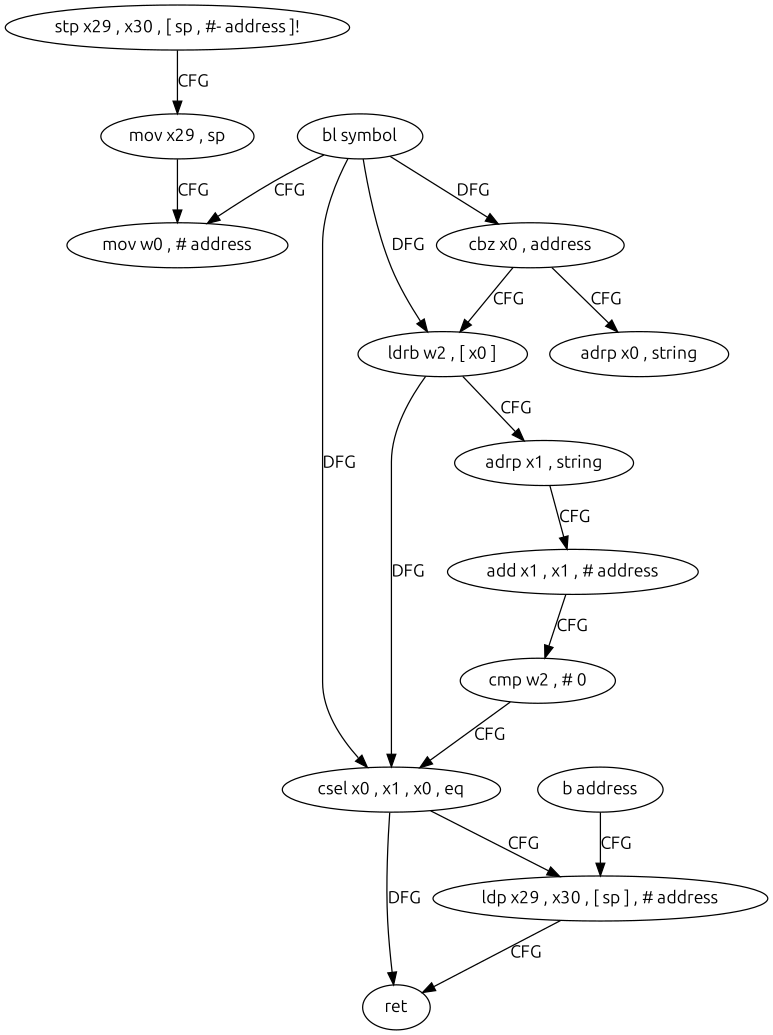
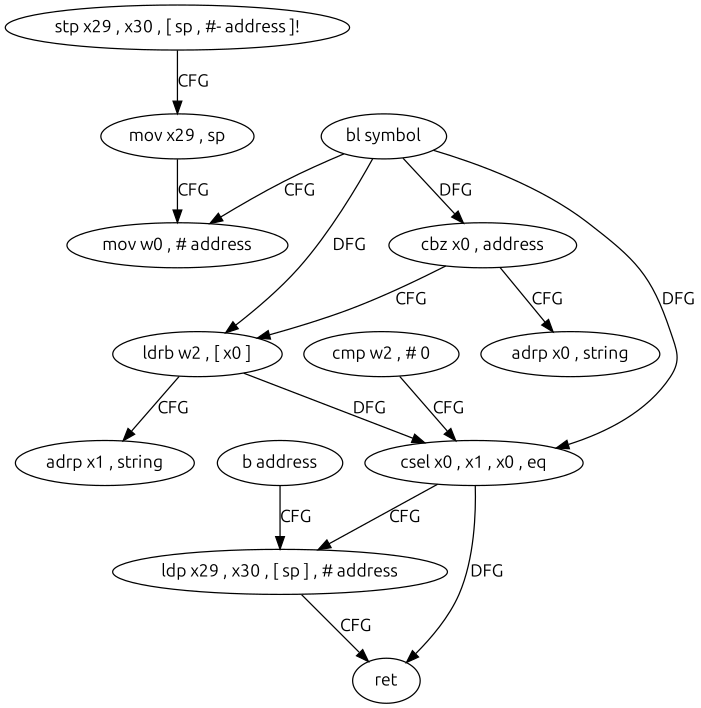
node "add x1 , x1 , # address": removed
